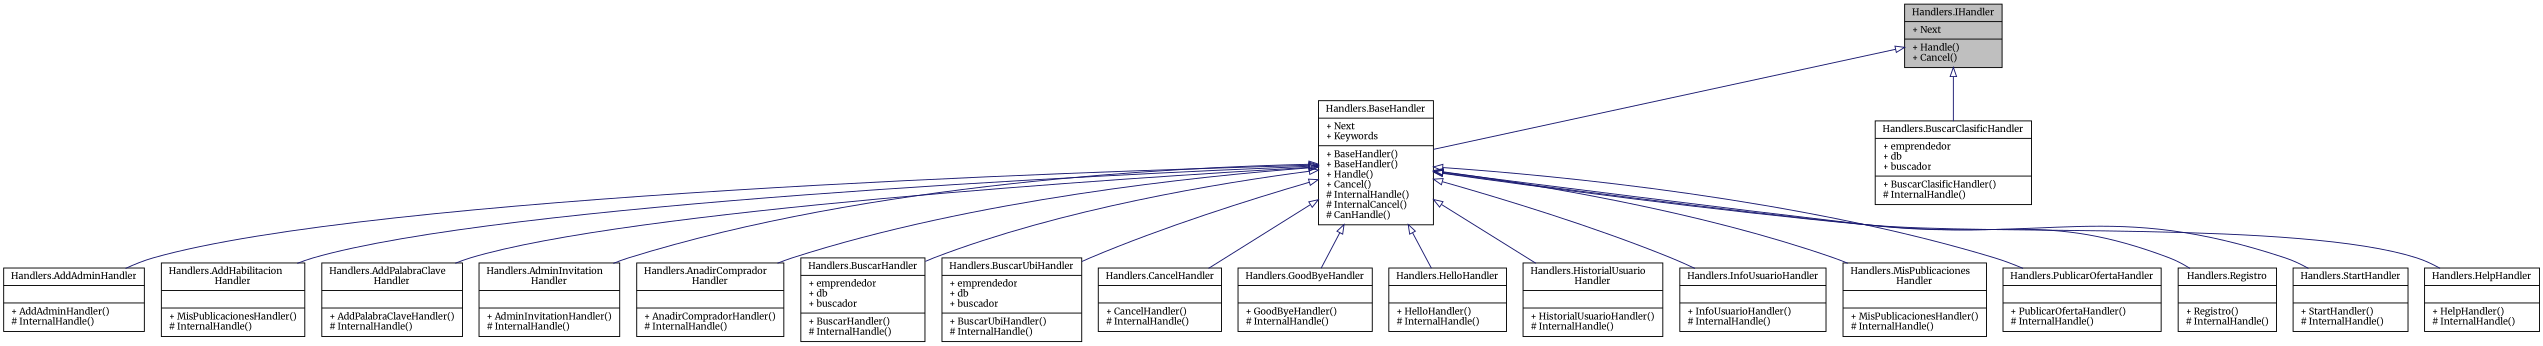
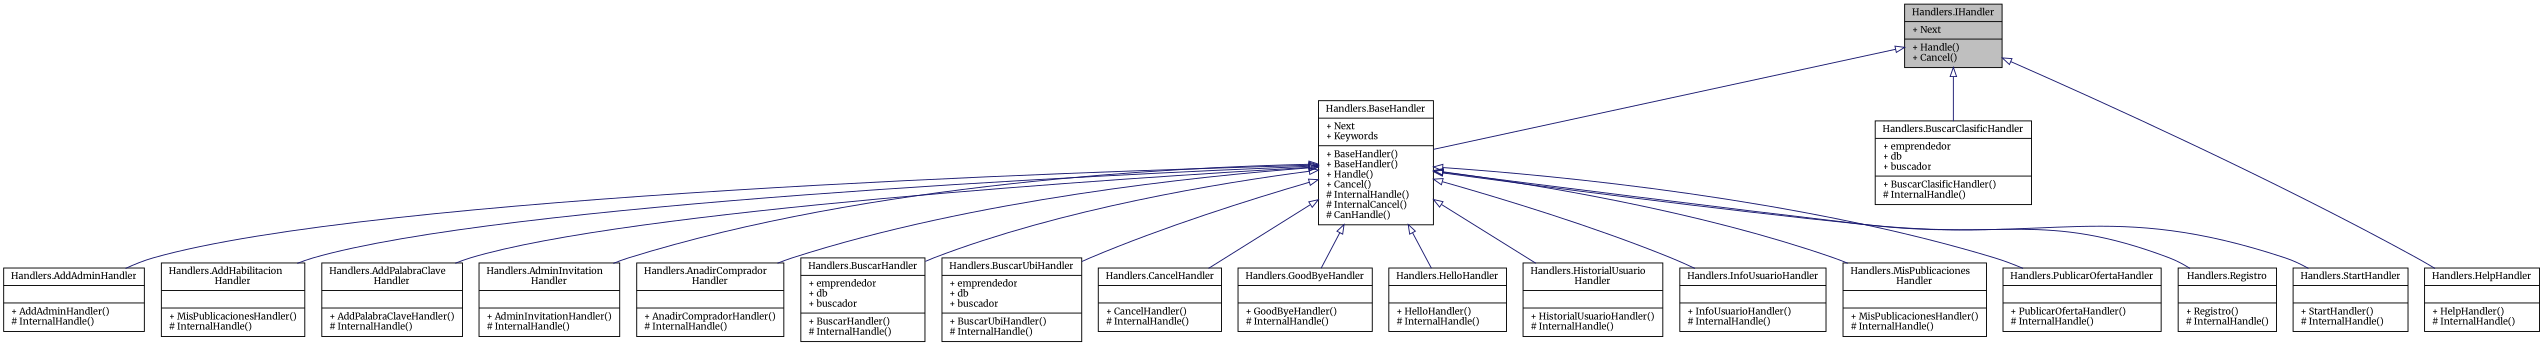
edge "Handlers.HelpHandler" -> "Handlers.BaseHandler": now "Handlers.HelpHandler" -> "Handlers.IHandler"
